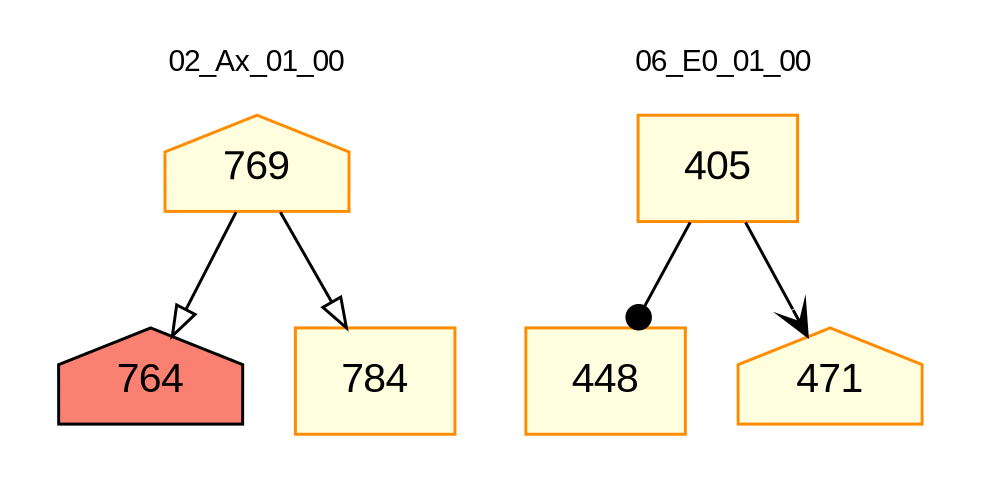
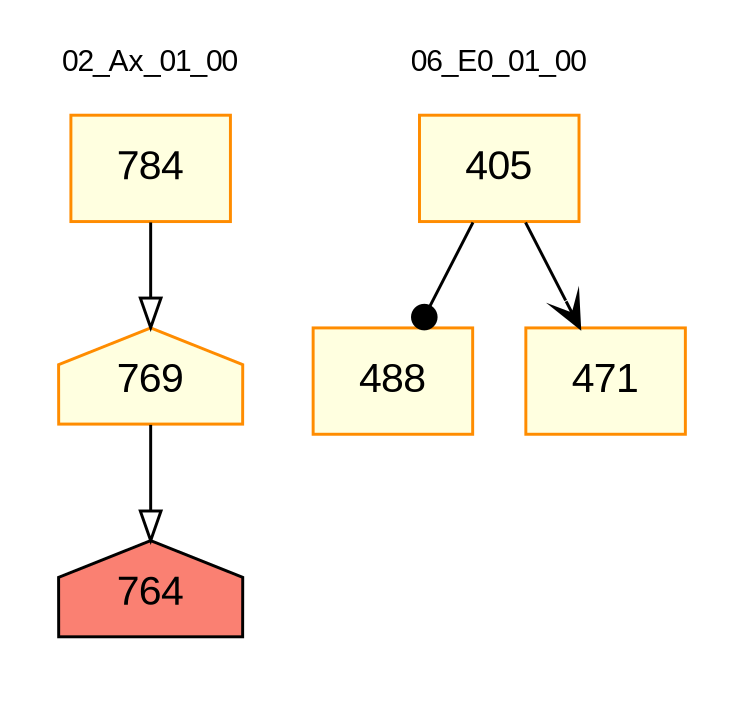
edge "769" -> "784": reversed
node "448": label "448" -> "488"
node "471": shape house -> box
